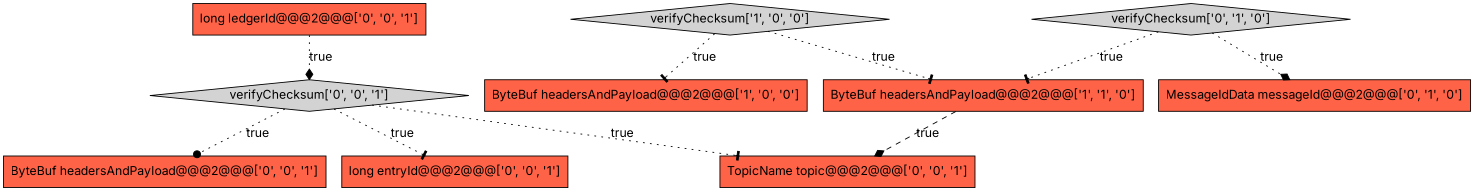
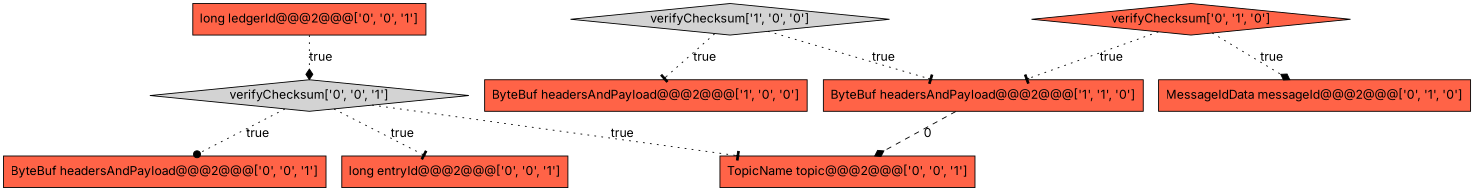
node "verifyChecksum['0', '1', '0']": fillcolor lightgray -> tomato
edge "ByteBuf headersAndPayload@@@2@@@['1', '1', '0']" -> "TopicName topic@@@2@@@['0', '0', '1']": label "true" -> "0"
